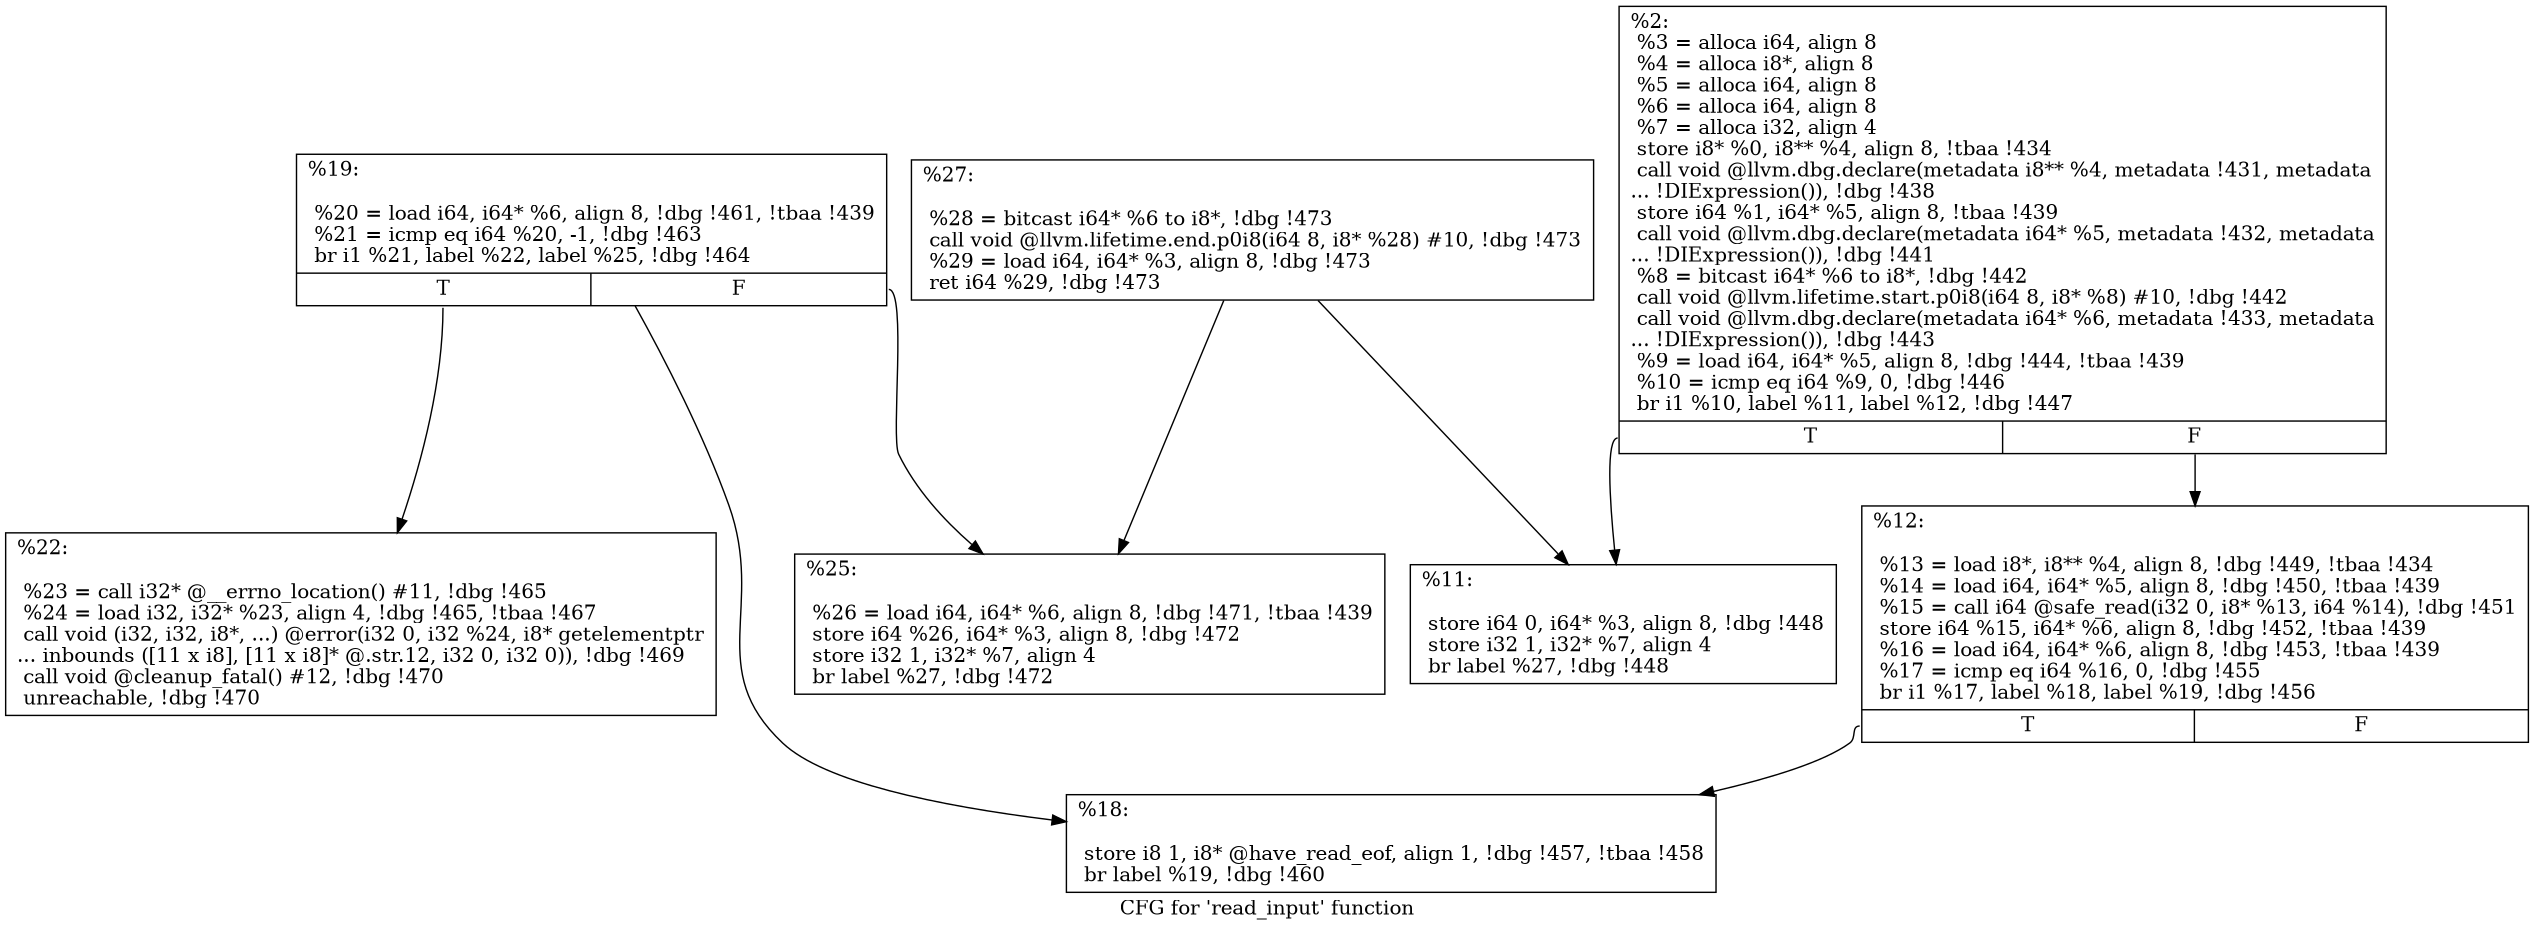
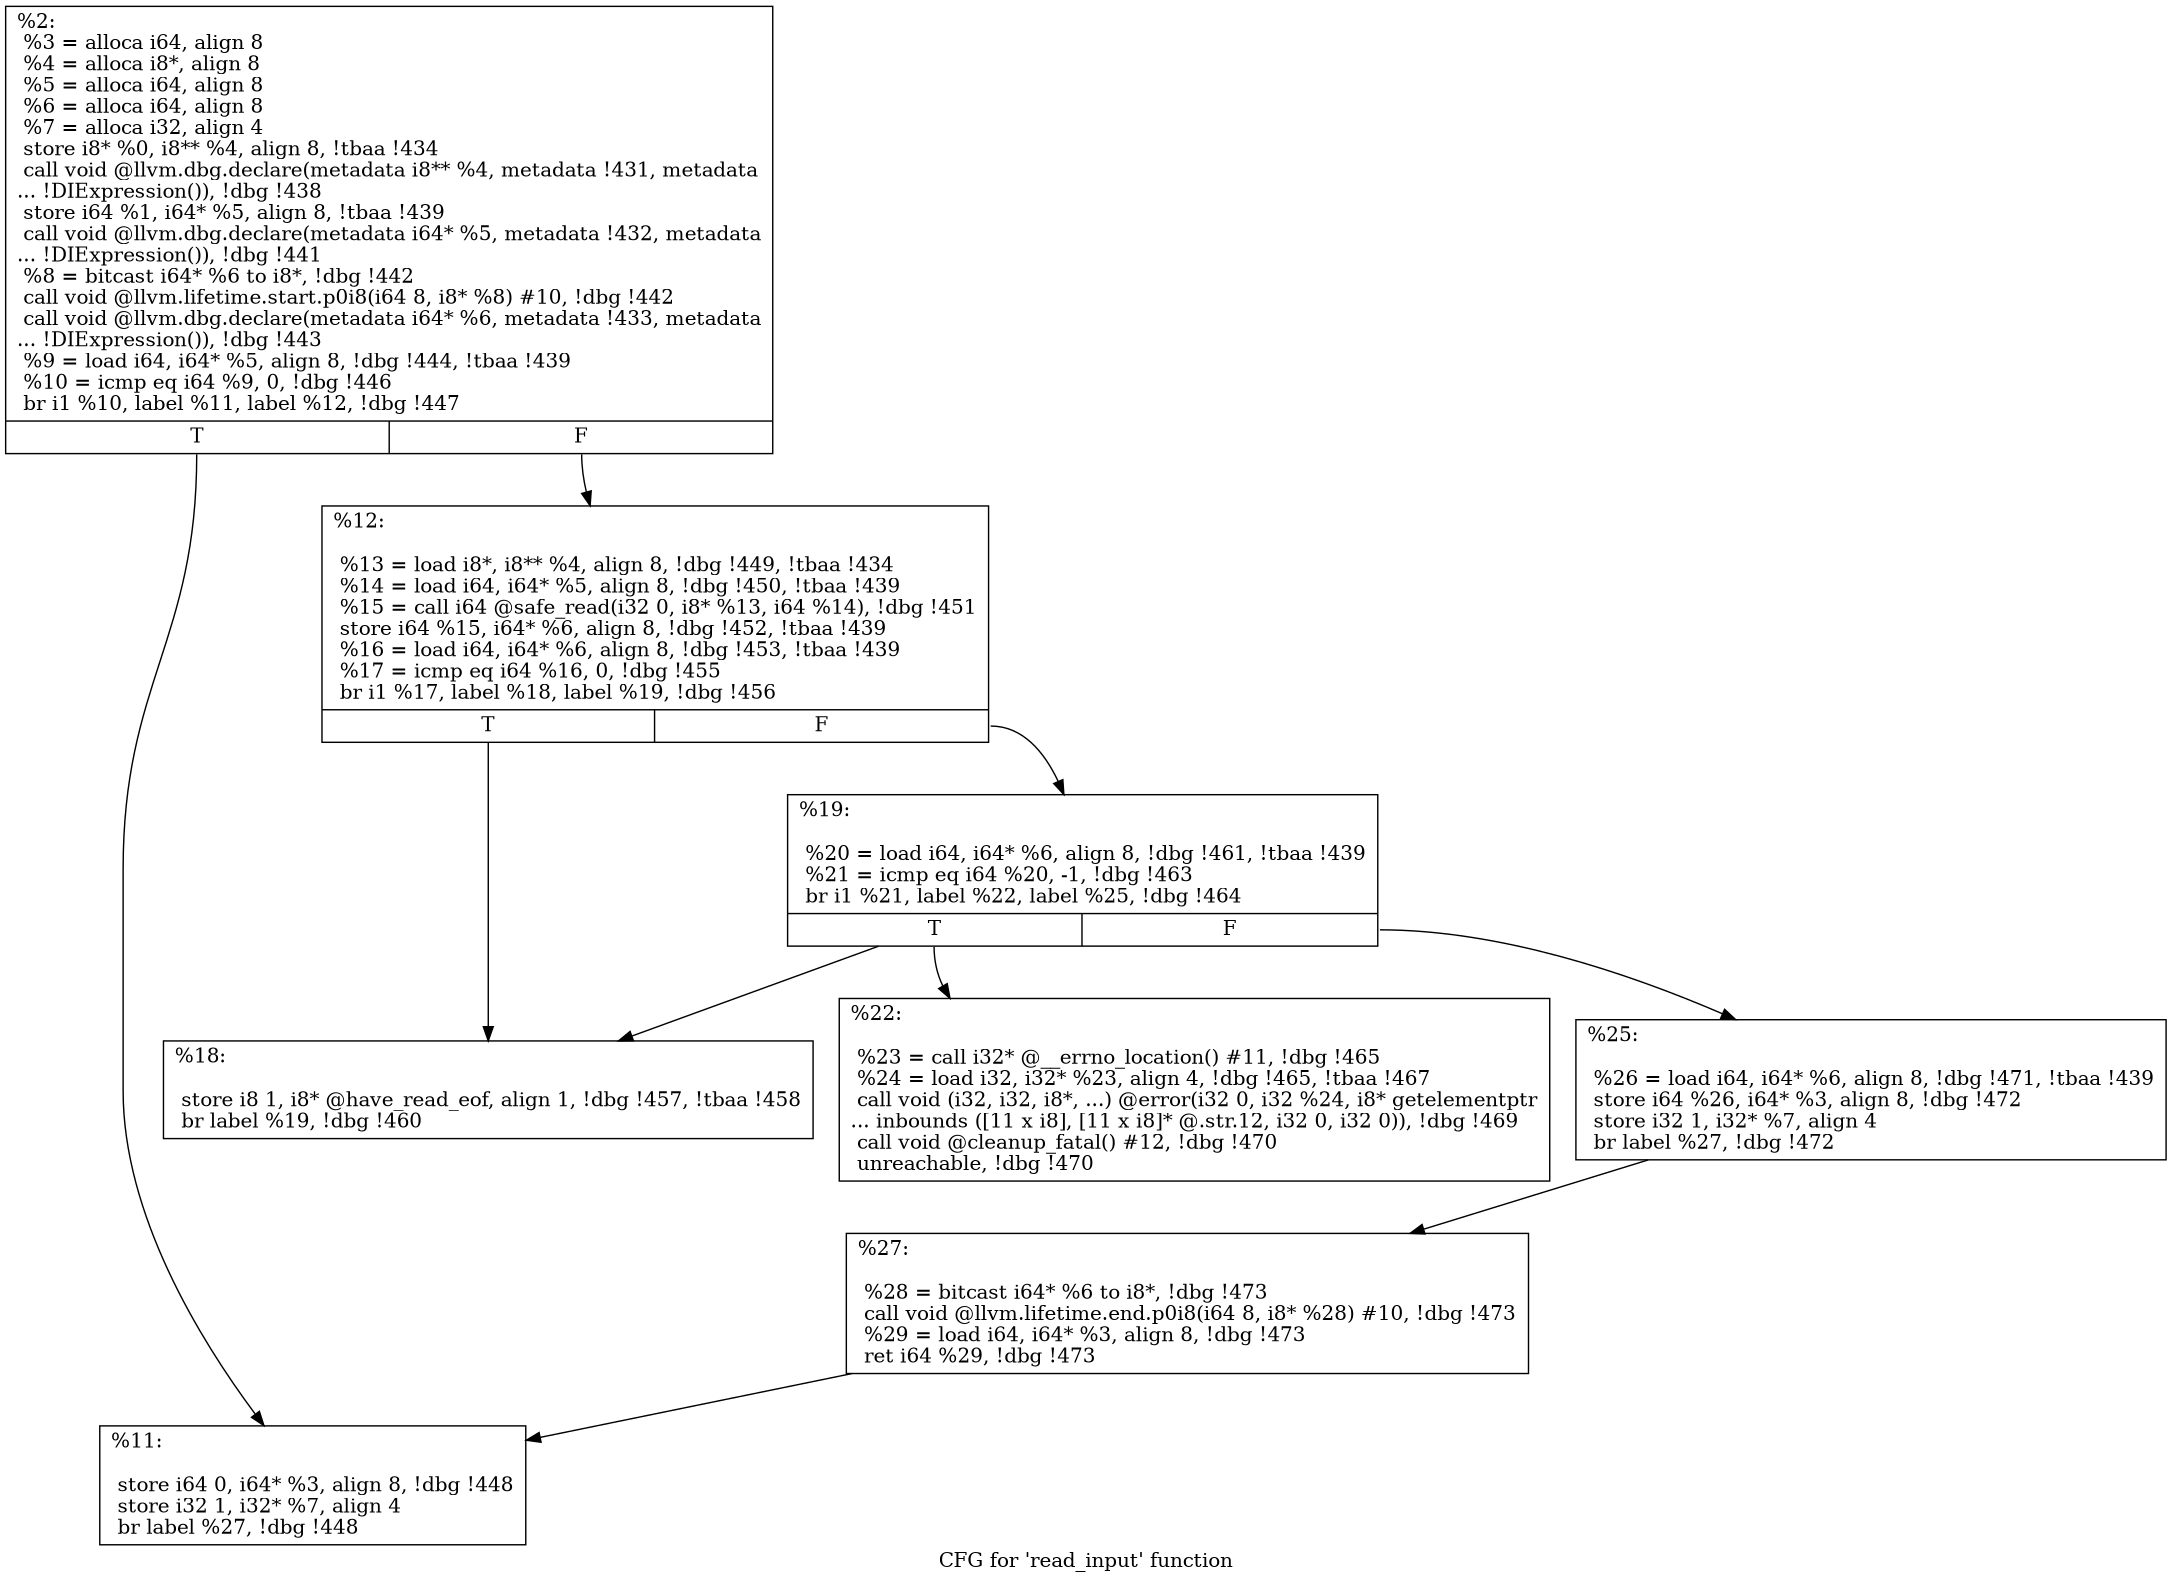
edge "%27:" -> "%25:": reversed
edge "%12:" -> "%19:": added
